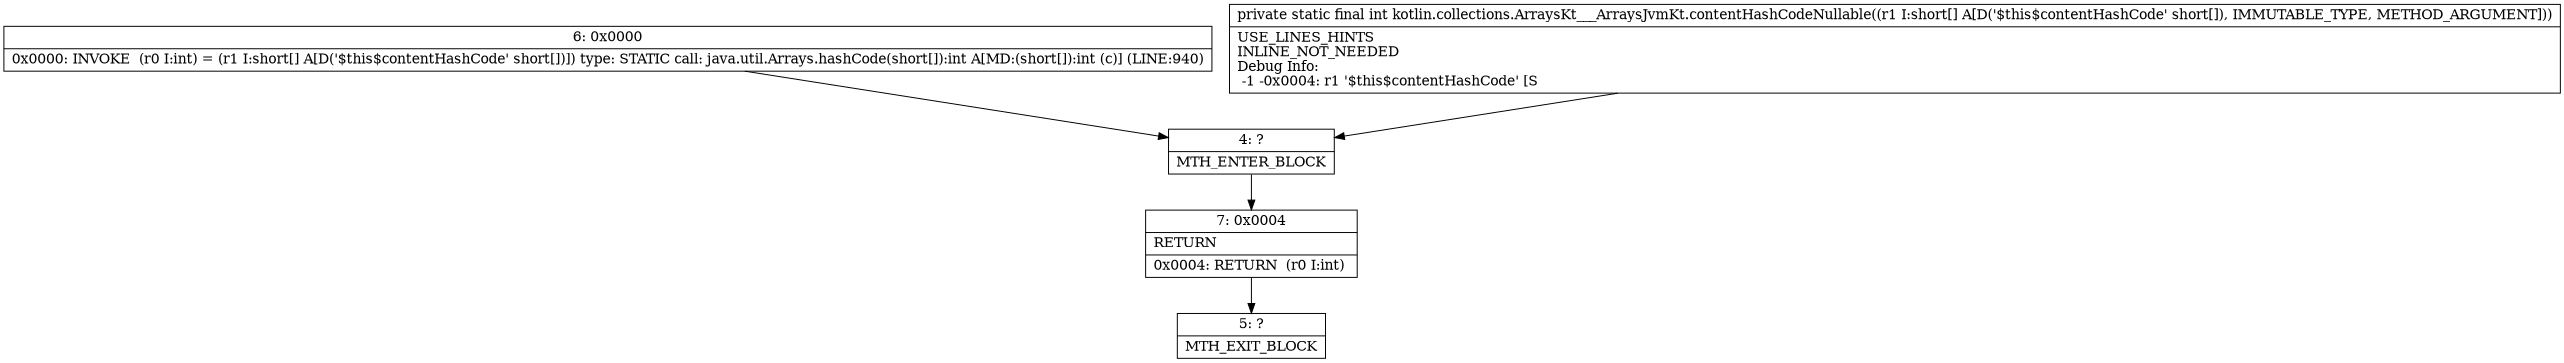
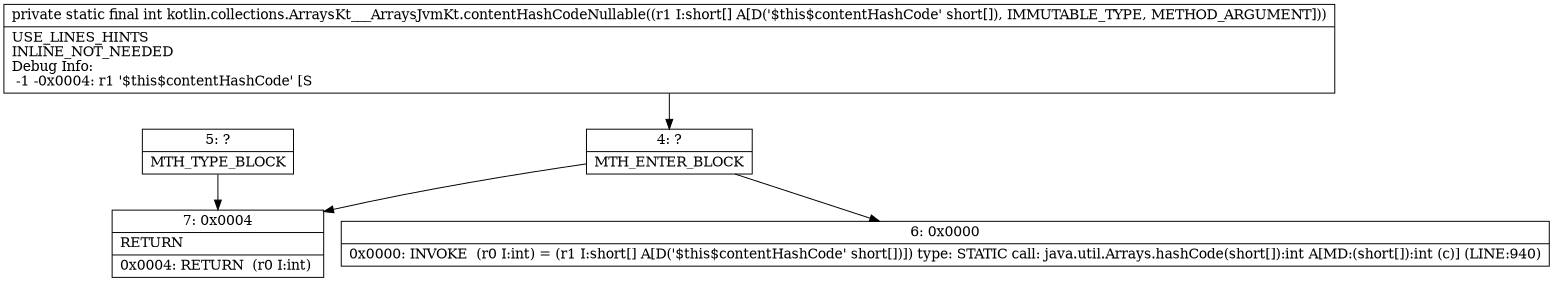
edge "6: 0x0000" -> "4: ?": reversed
edge "7: 0x0004" -> "5: ?": reversed
node "5: ?": text "MTH_EXIT_BLOCK" -> "MTH_TYPE_BLOCK"
